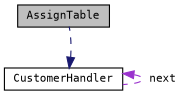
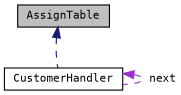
edge "AssignTable" -> "CustomerHandler": reversed
